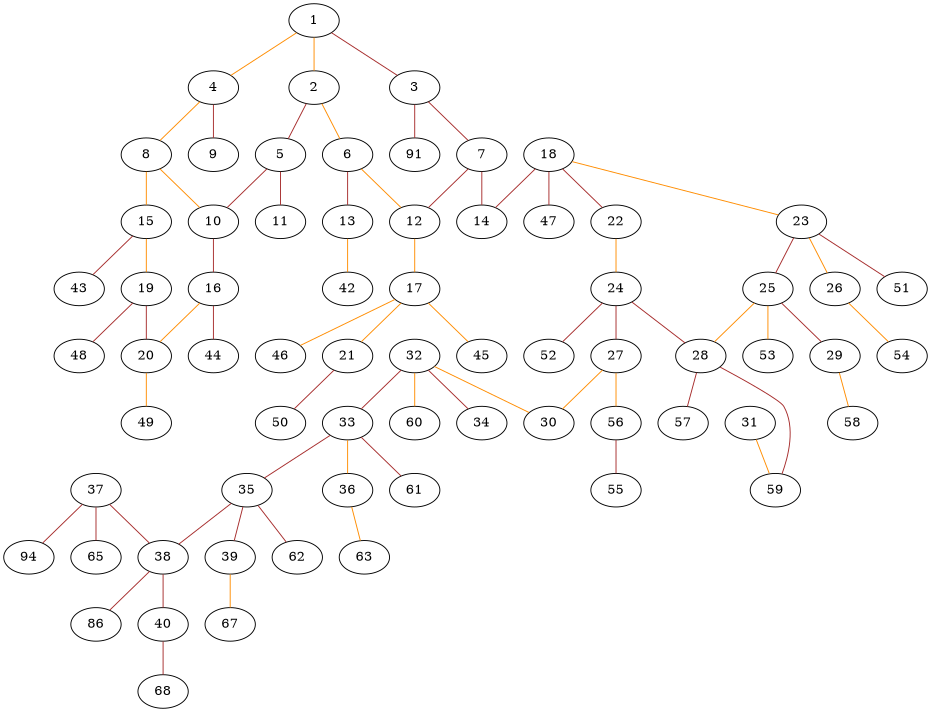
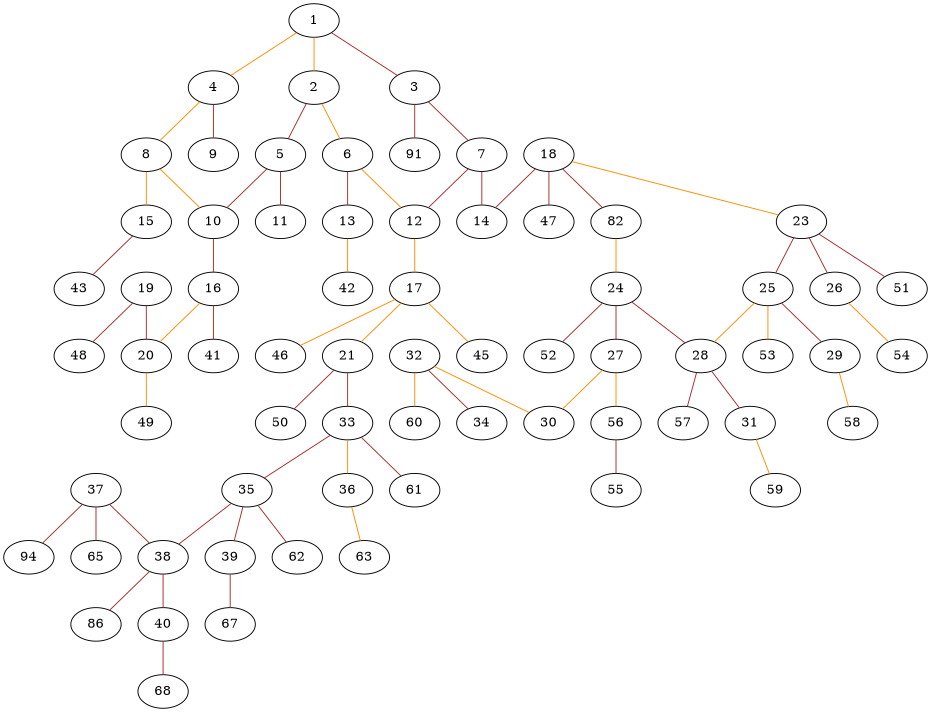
node "22": label "22" -> "82"
edge "15" -- "19": removed
edge "23" -- "26": color darkorange -> brown
node "44": label "44" -> "41"
edge "32" -- "33": now "21" -- "33"
edge "28" -- "59": now "28" -- "31"
edge "39" -- "67": color darkorange -> brown
